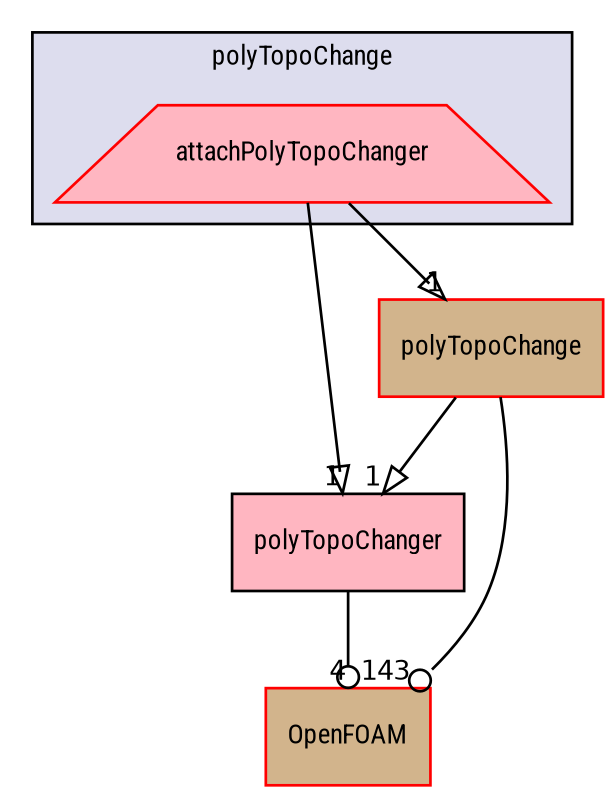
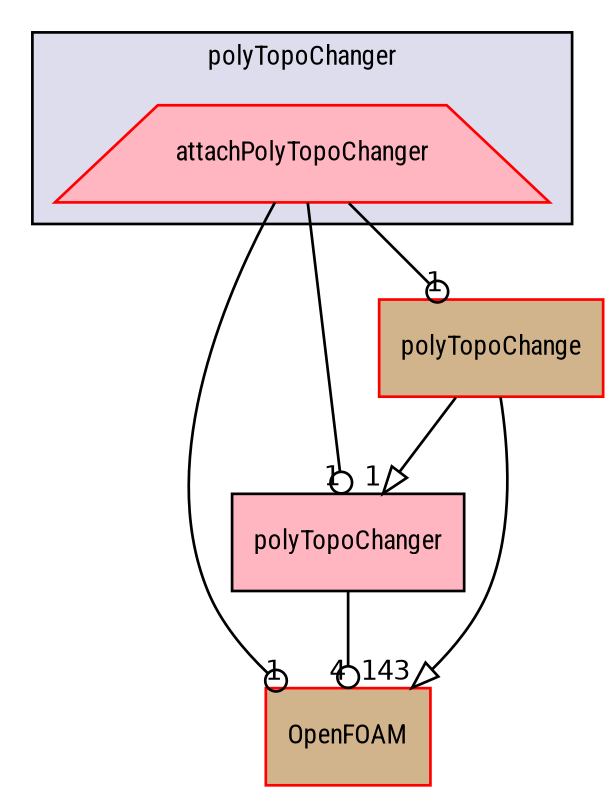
cluster "polyTopoChange": label "polyTopoChange" -> "polyTopoChanger"
edge "attachPolyTopoChanger" -> "polyTopoChange": arrowhead onormal -> odot
edge "attachPolyTopoChanger" -> "polyTopoChanger": arrowhead onormal -> odot
edge "attachPolyTopoChanger" -> "OpenFOAM": added
edge "polyTopoChange" -> "OpenFOAM": arrowhead odot -> onormal
